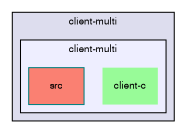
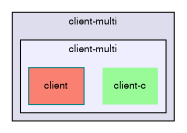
node "src": label "src" -> "client"
